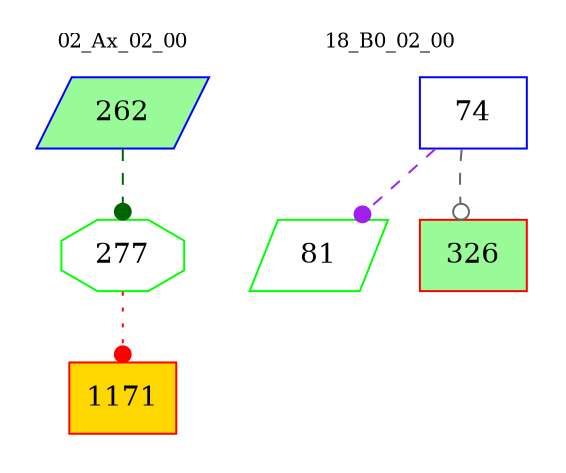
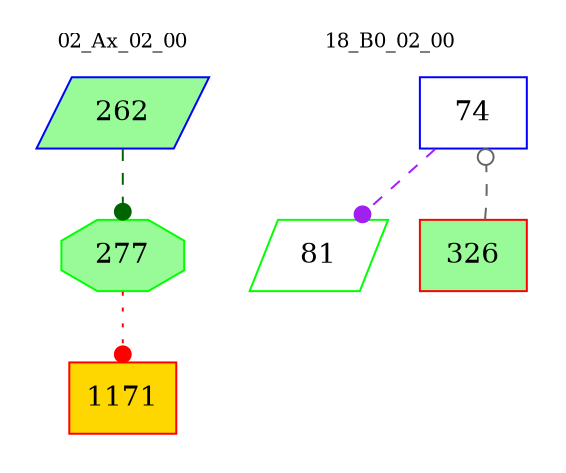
edge "74" -> "326": reversed
node "277": fillcolor white -> palegreen
